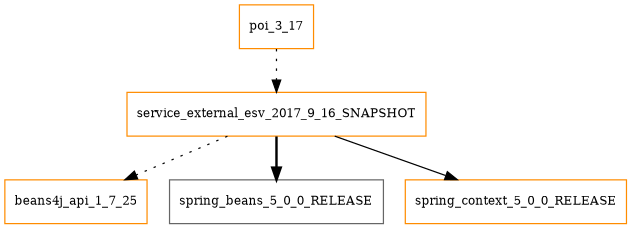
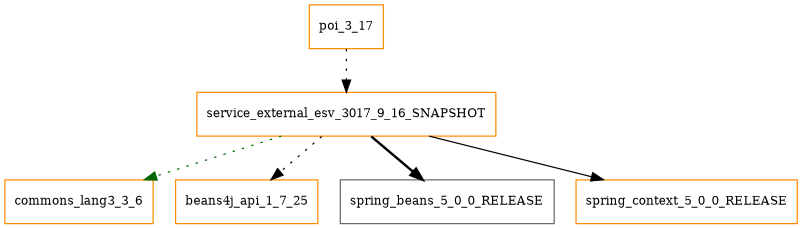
node "service_external_esv_2017_9_16_SNAPSHOT": label "service_external_esv_2017_9_16_SNAPSHOT" -> "service_external_esv_3017_9_16_SNAPSHOT"
node "commons_lang3_3_6": added
